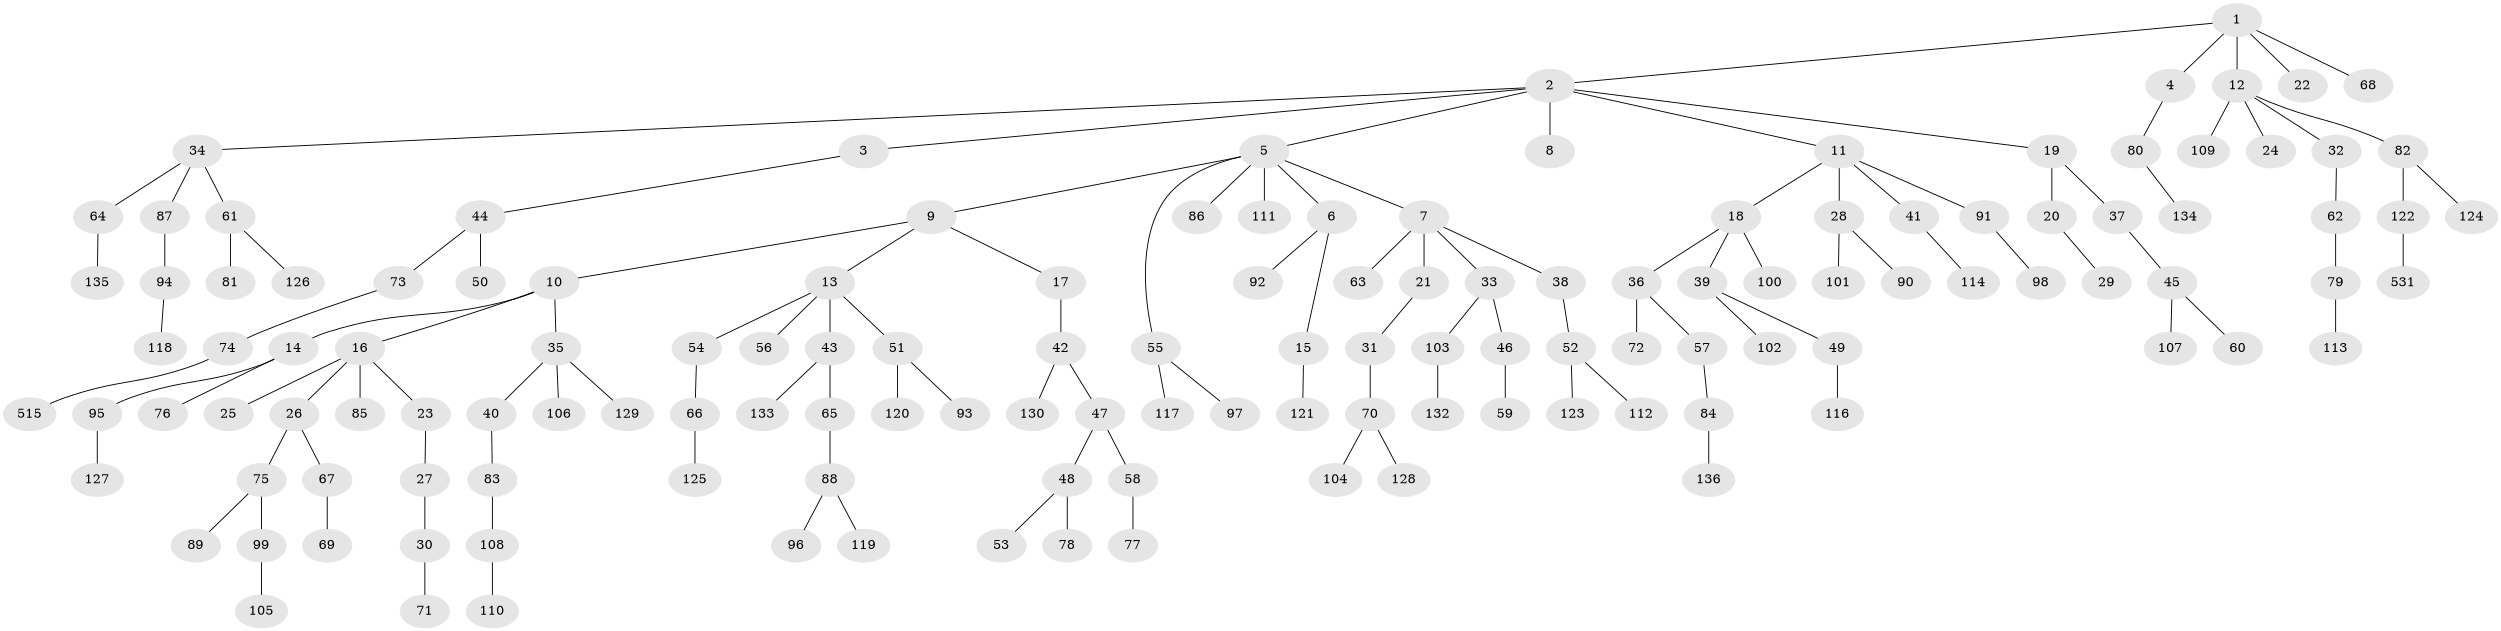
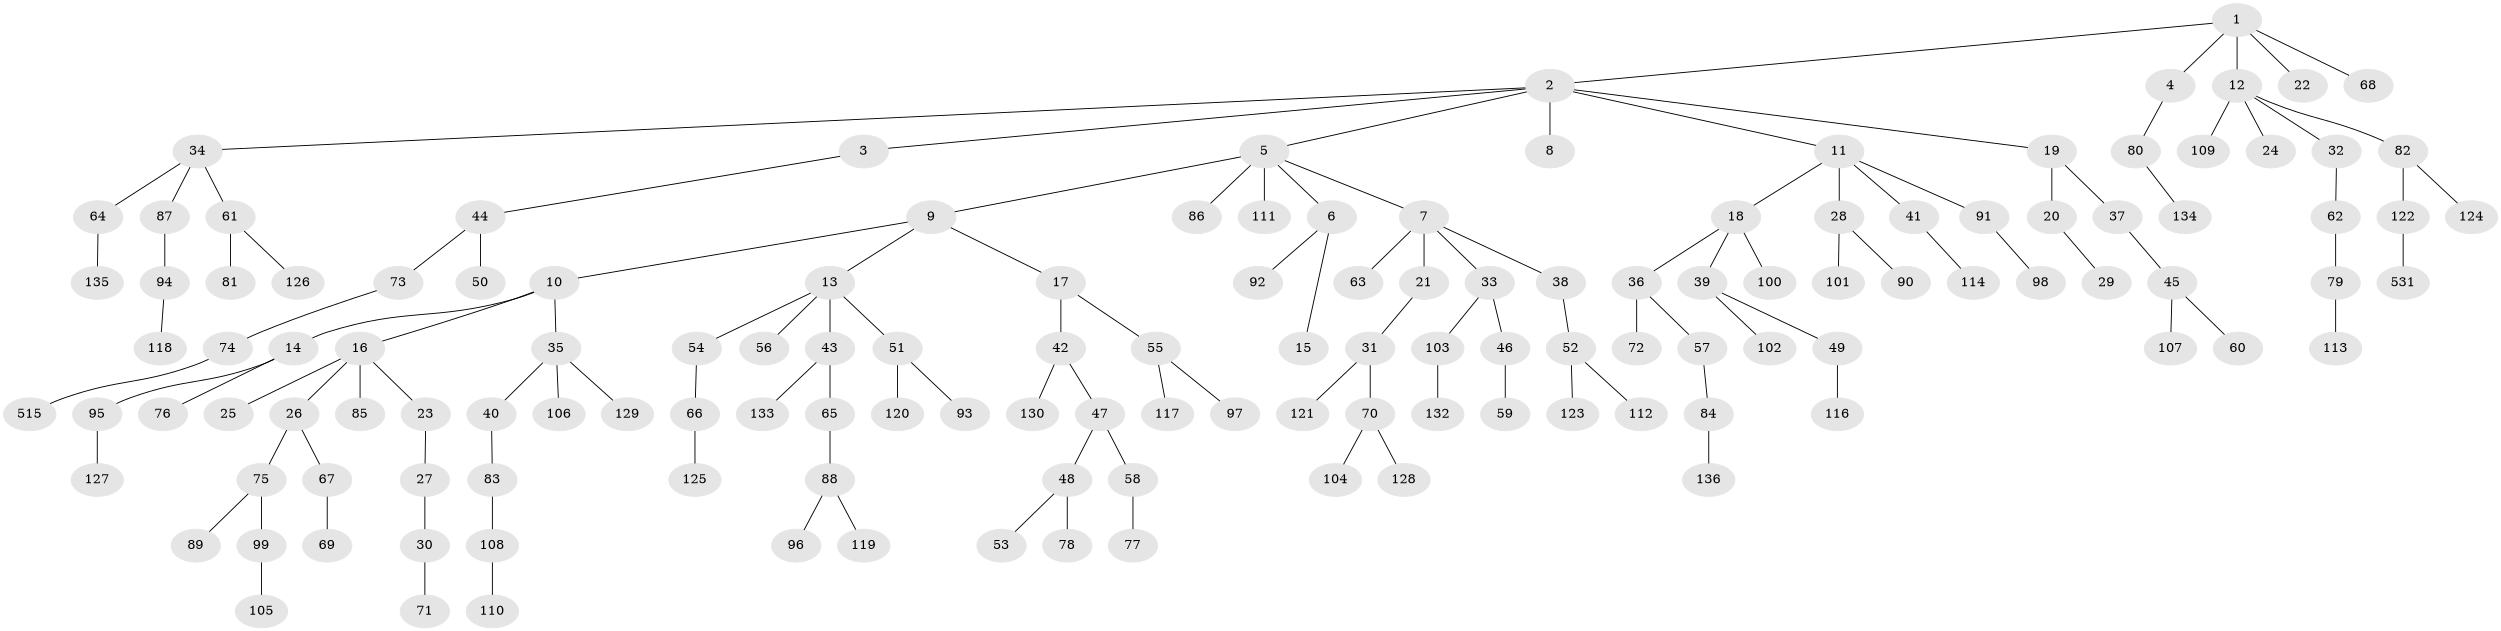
edge "5" -- "55": now "17" -- "55"
edge "15" -- "121": now "31" -- "121"
